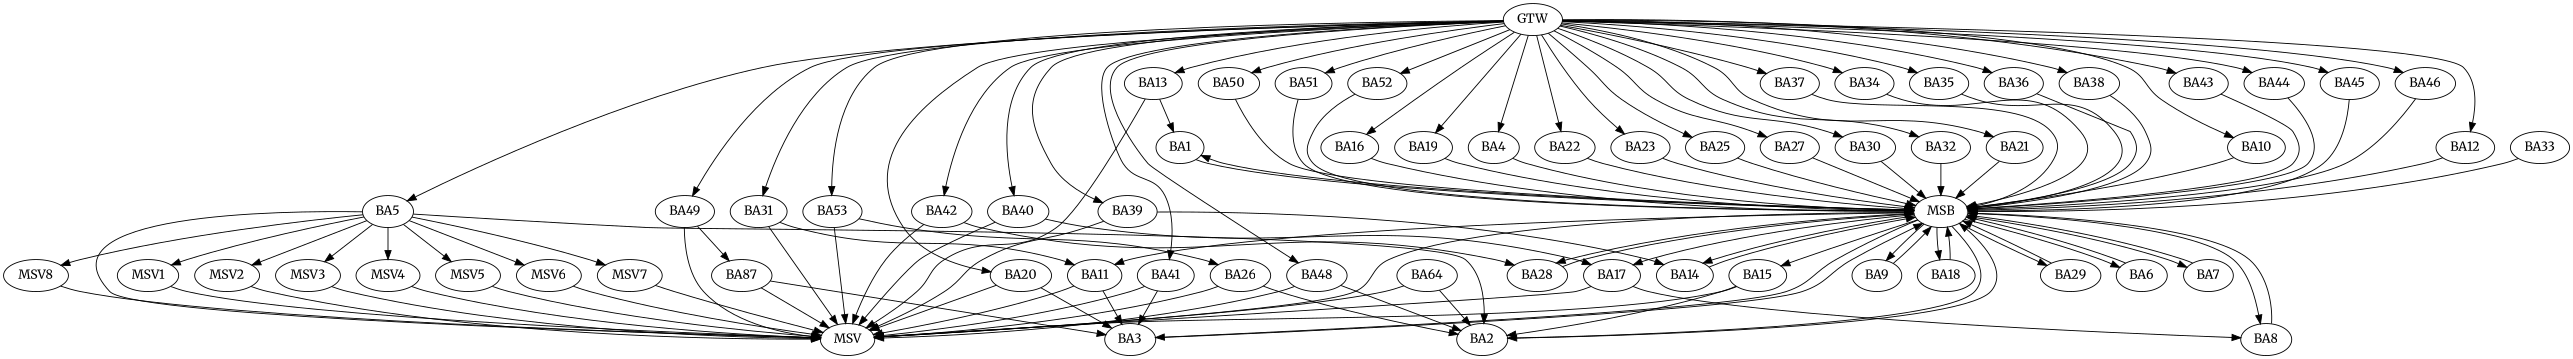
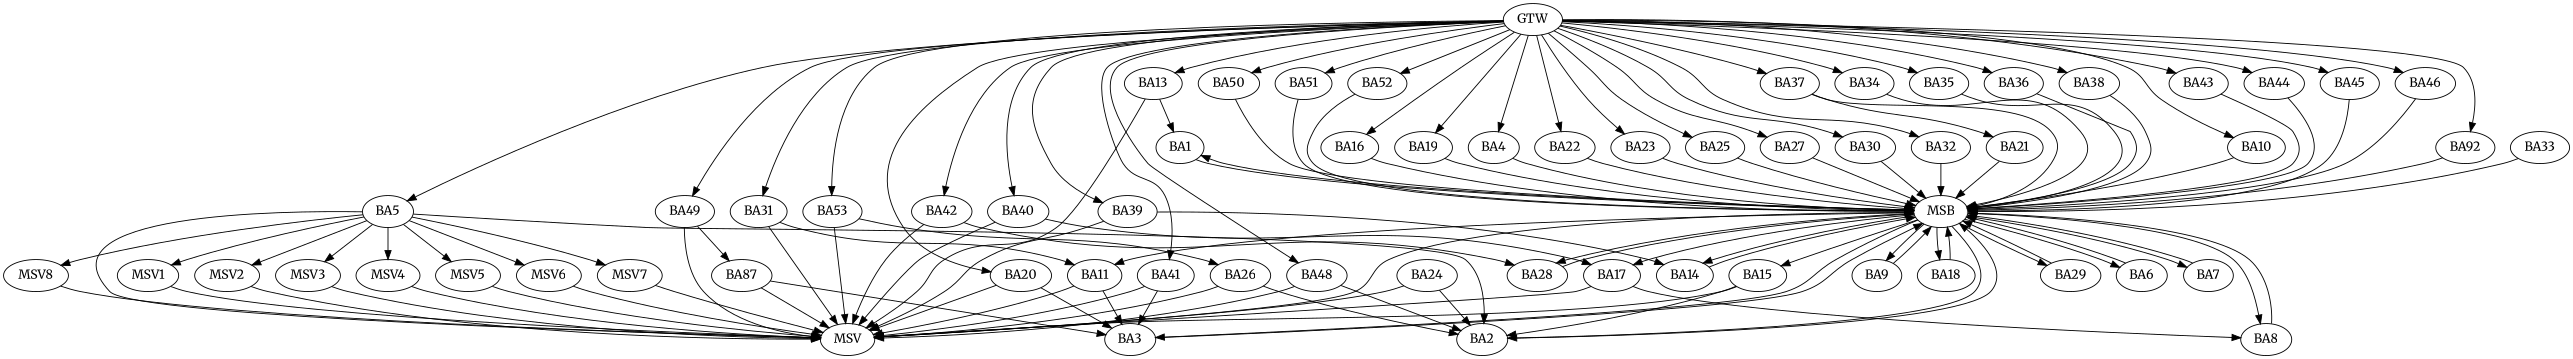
edge "GTW" -> "BA21": now "BA37" -> "BA21"
node "BA12": label "BA12" -> "BA92"
node "BA64": label "BA64" -> "BA24"
